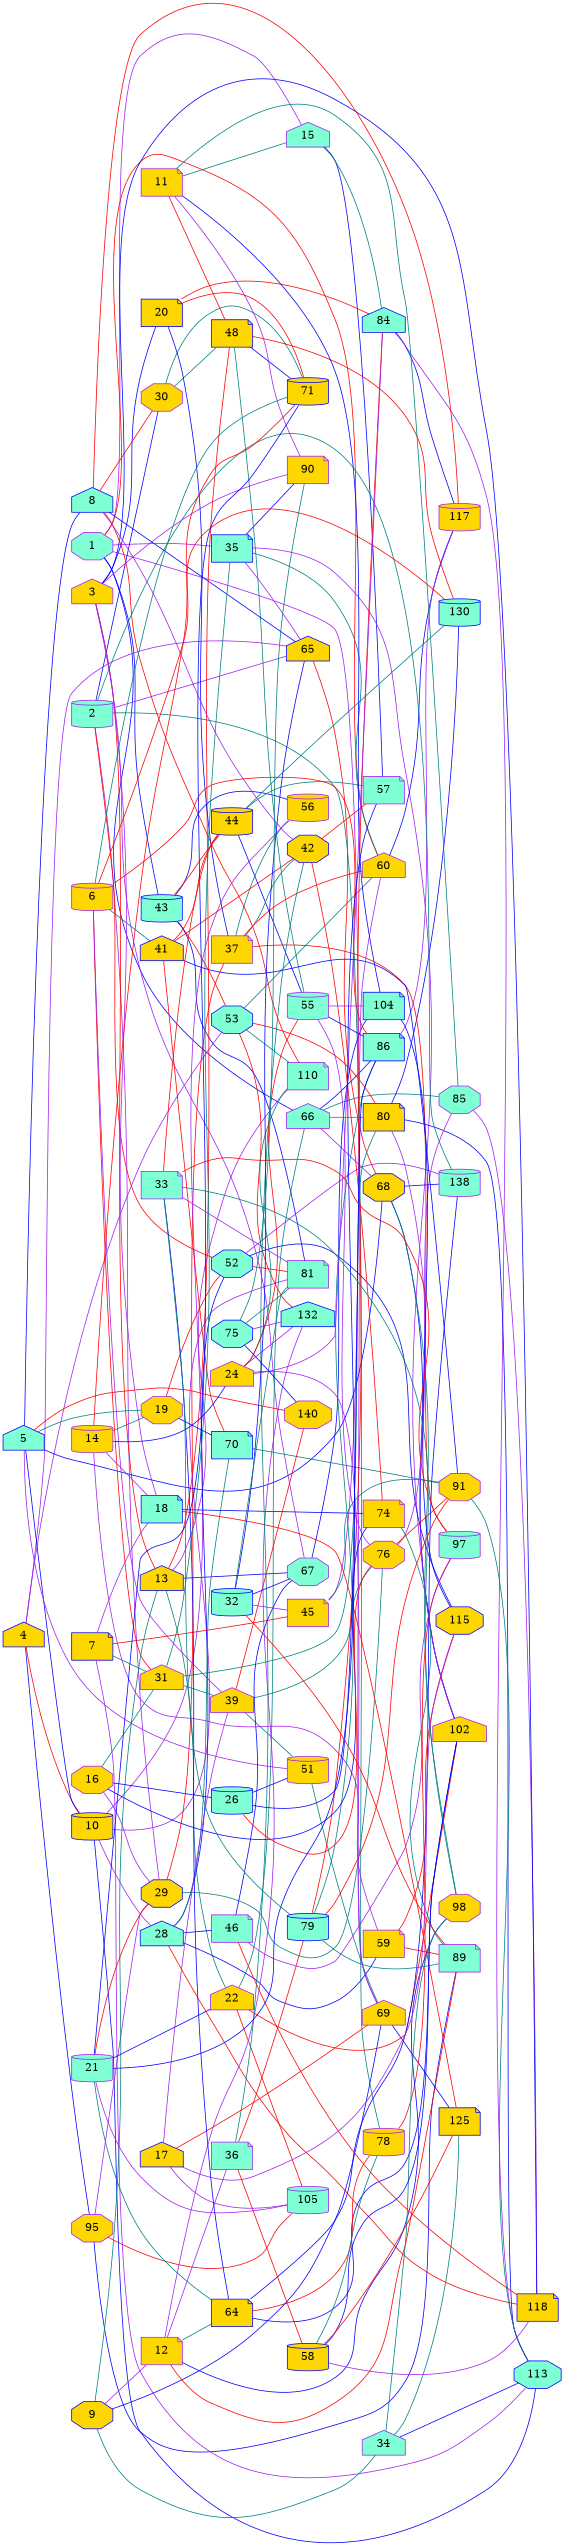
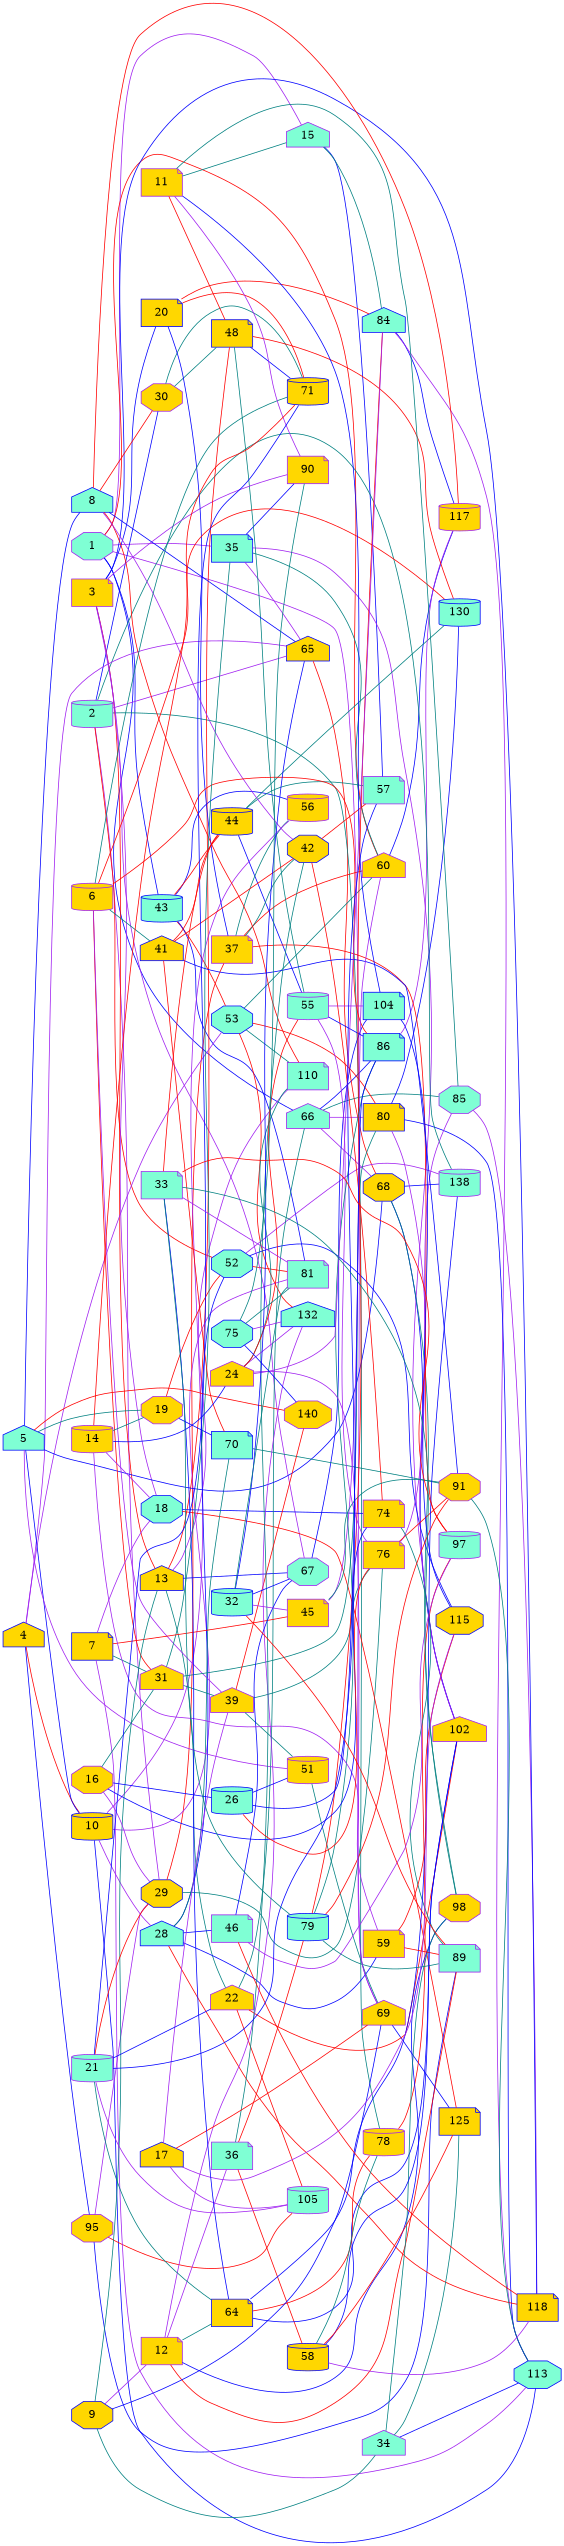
node "3": shape house -> note
node "18": shape note -> octagon
node "76": shape octagon -> note
